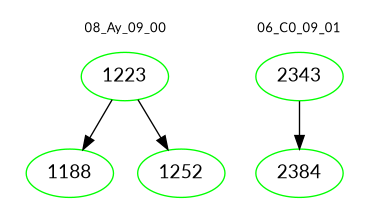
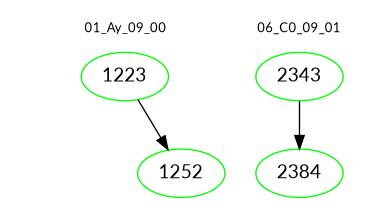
cluster "08_Ay_09_00": label "08_Ay_09_00" -> "01_Ay_09_00"
node "1188": removed
